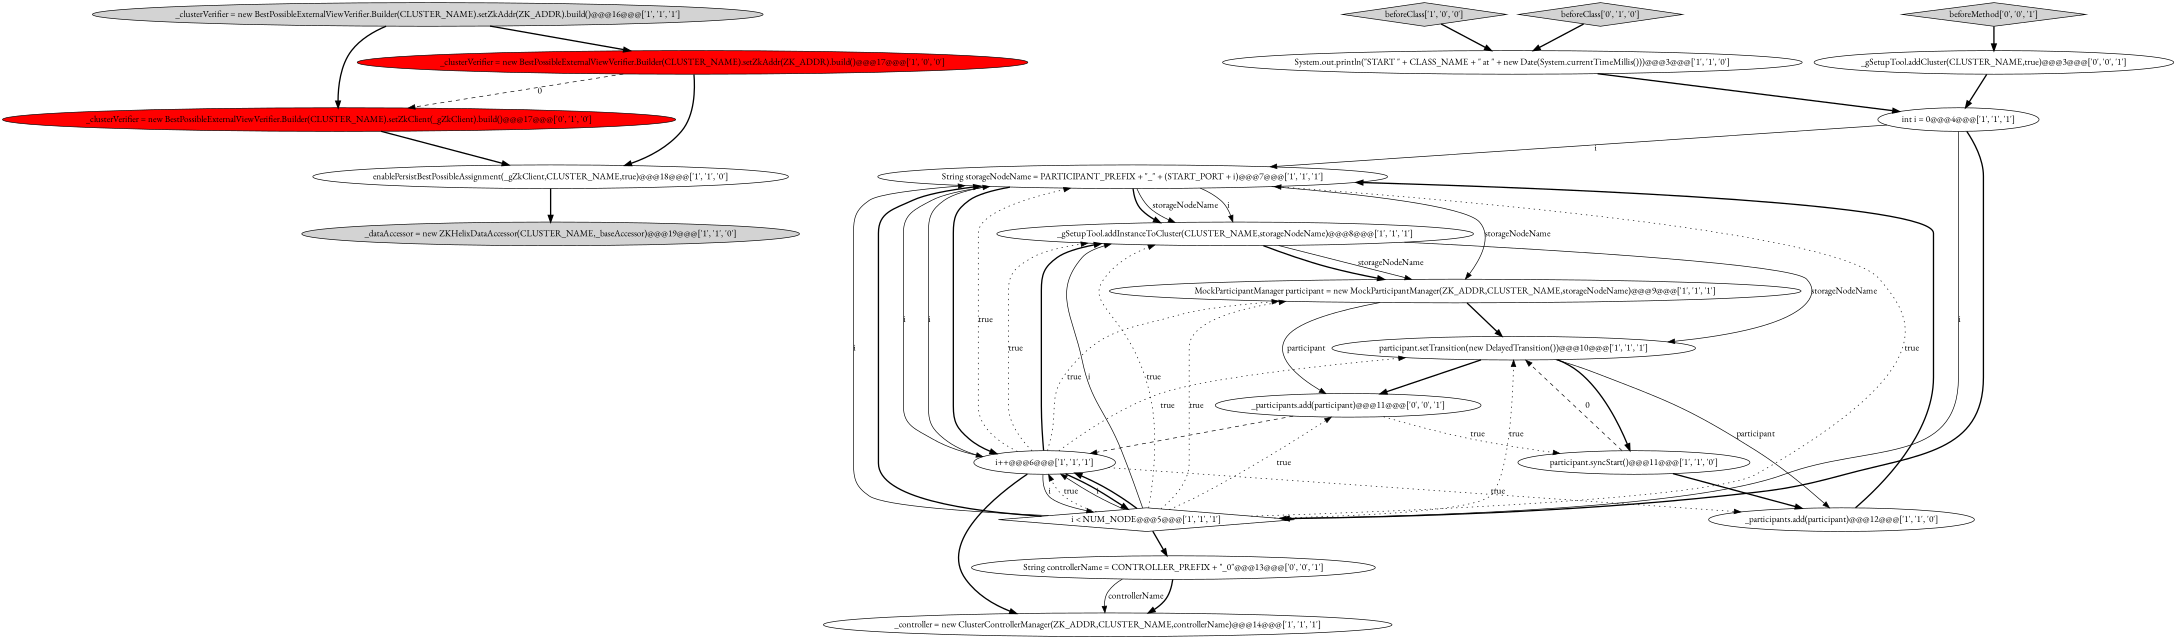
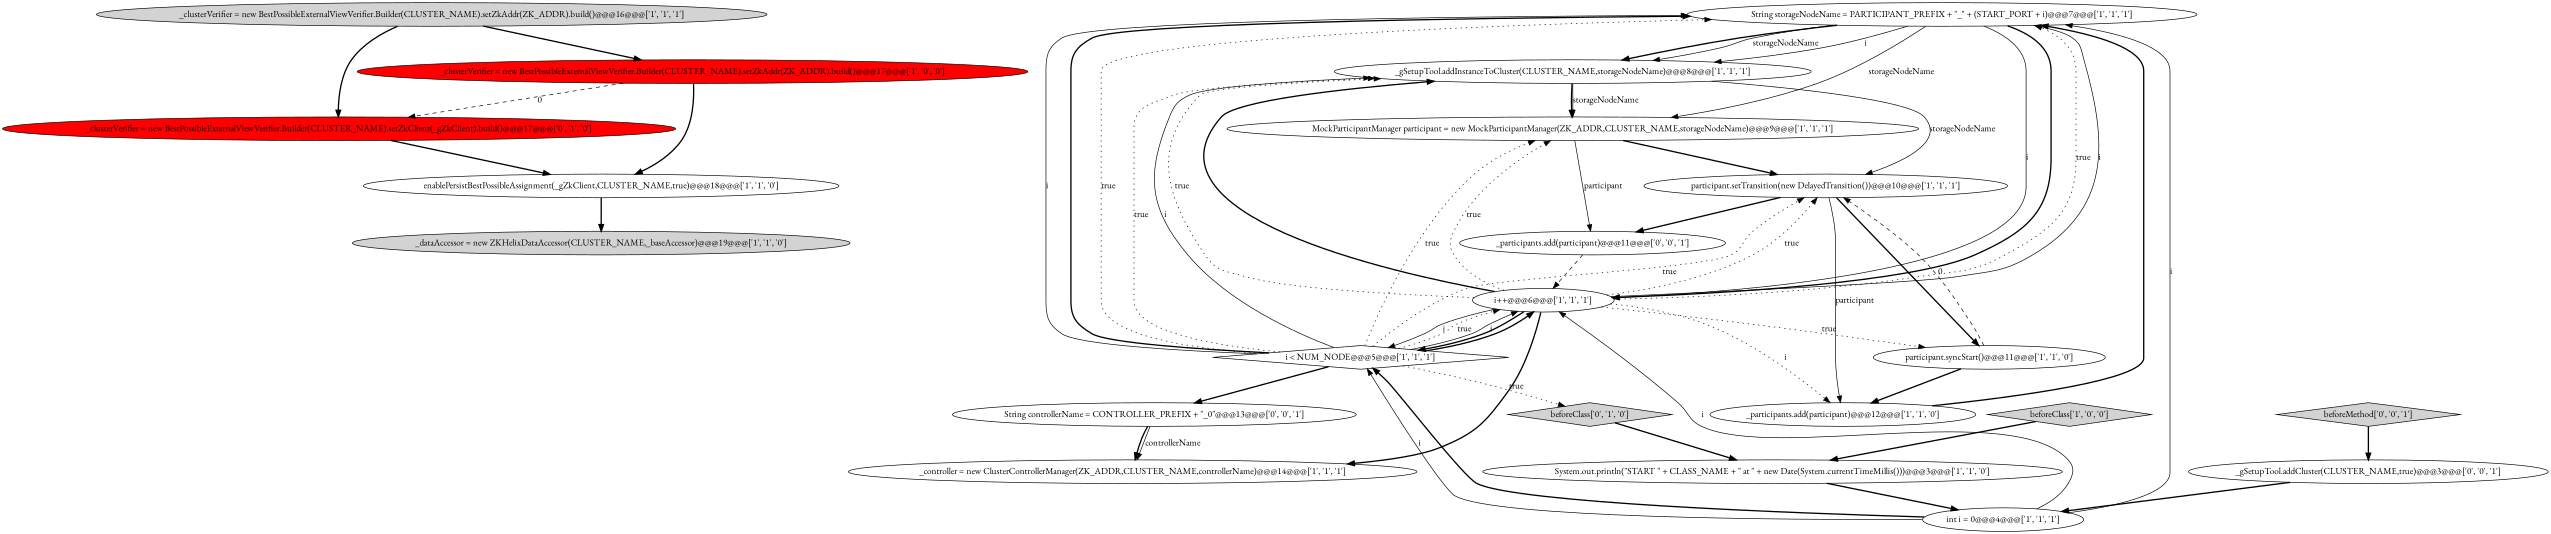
edge "int i = 0@@@4@@@['1', '1', '1']" -> "i++@@@6@@@['1', '1', '1']": added, label "i"
edge "_participants.add(participant)@@@11@@@['0', '0', '1']" -> "participant.syncStart()@@@11@@@['1', '1', '0']": now "i++@@@6@@@['1', '1', '1']" -> "participant.syncStart()@@@11@@@['1', '1', '0']"
edge "i < NUM_NODE@@@5@@@['1', '1', '1']" -> "_participants.add(participant)@@@11@@@['0', '0', '1']": now "i < NUM_NODE@@@5@@@['1', '1', '1']" -> "beforeClass['0', '1', '0']"
edge "i++@@@6@@@['1', '1', '1']" -> "_participants.add(participant)@@@12@@@['1', '1', '0']": label "true" -> "i"
